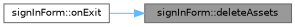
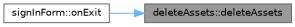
node "signInForm::deleteAssets": label "signInForm::deleteAssets" -> "deleteAssets::deleteAssets"
